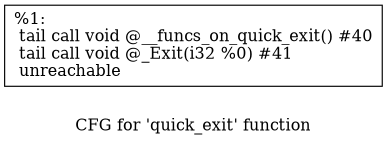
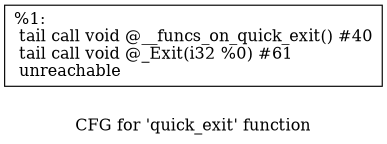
node "%1:": text "tail call void @_Exit(i32 %0) #41" -> "tail call void @_Exit(i32 %0) #61"
